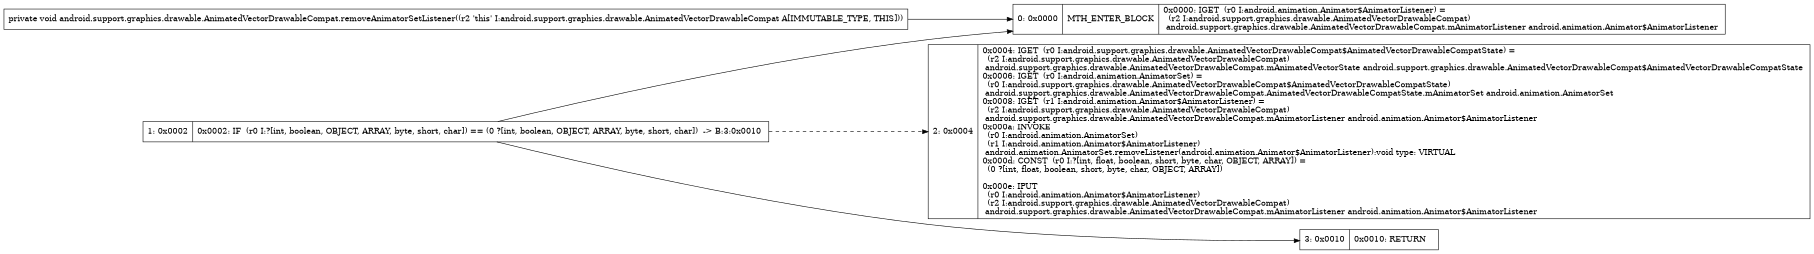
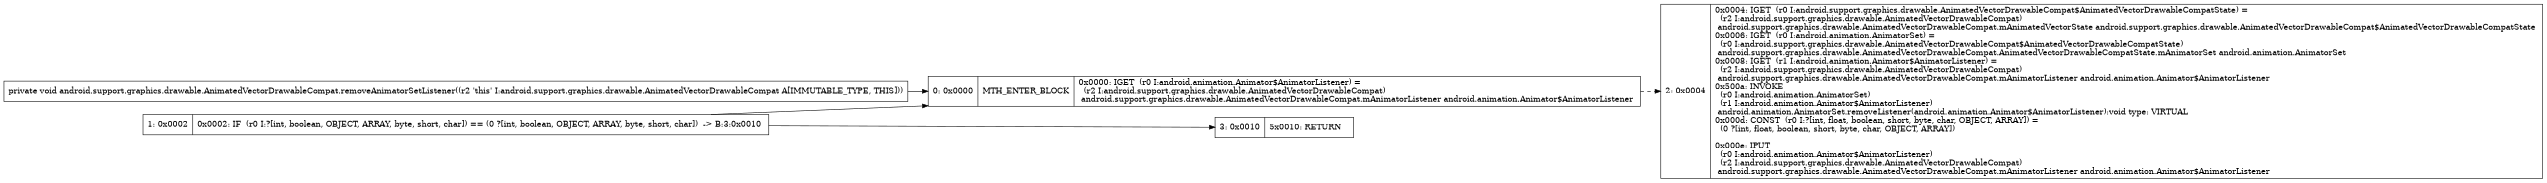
node "2: 0x0004": text "0x000a: INVOKE" -> "0x500a: INVOKE"
edge "1: 0x0002" -> "2: 0x0004": now "0: 0x0000" -> "2: 0x0004"
node "3: 0x0010": text "0x0010: RETURN" -> "5x0010: RETURN"
